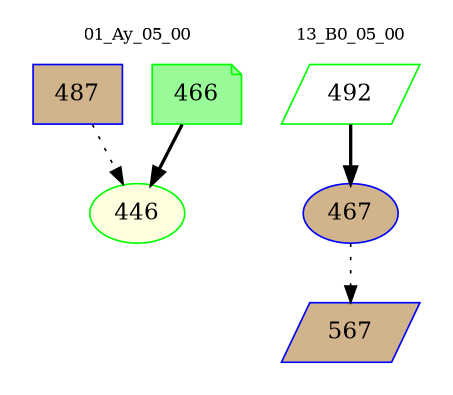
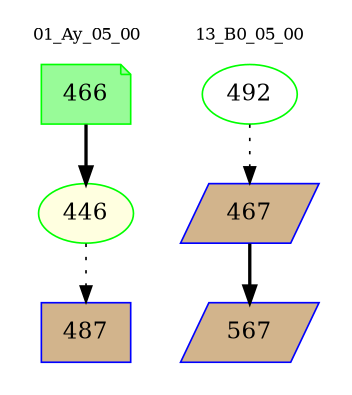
node "492": shape parallelogram -> ellipse
edge "492" -> "467": style bold -> dotted
edge "487" -> "446": reversed
node "467": shape ellipse -> parallelogram
edge "467" -> "567": style dotted -> bold
